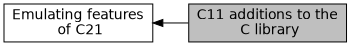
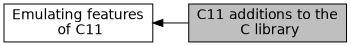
node "Emulating features of C21": label "Emulating features of C21" -> "Emulating features of C11"
